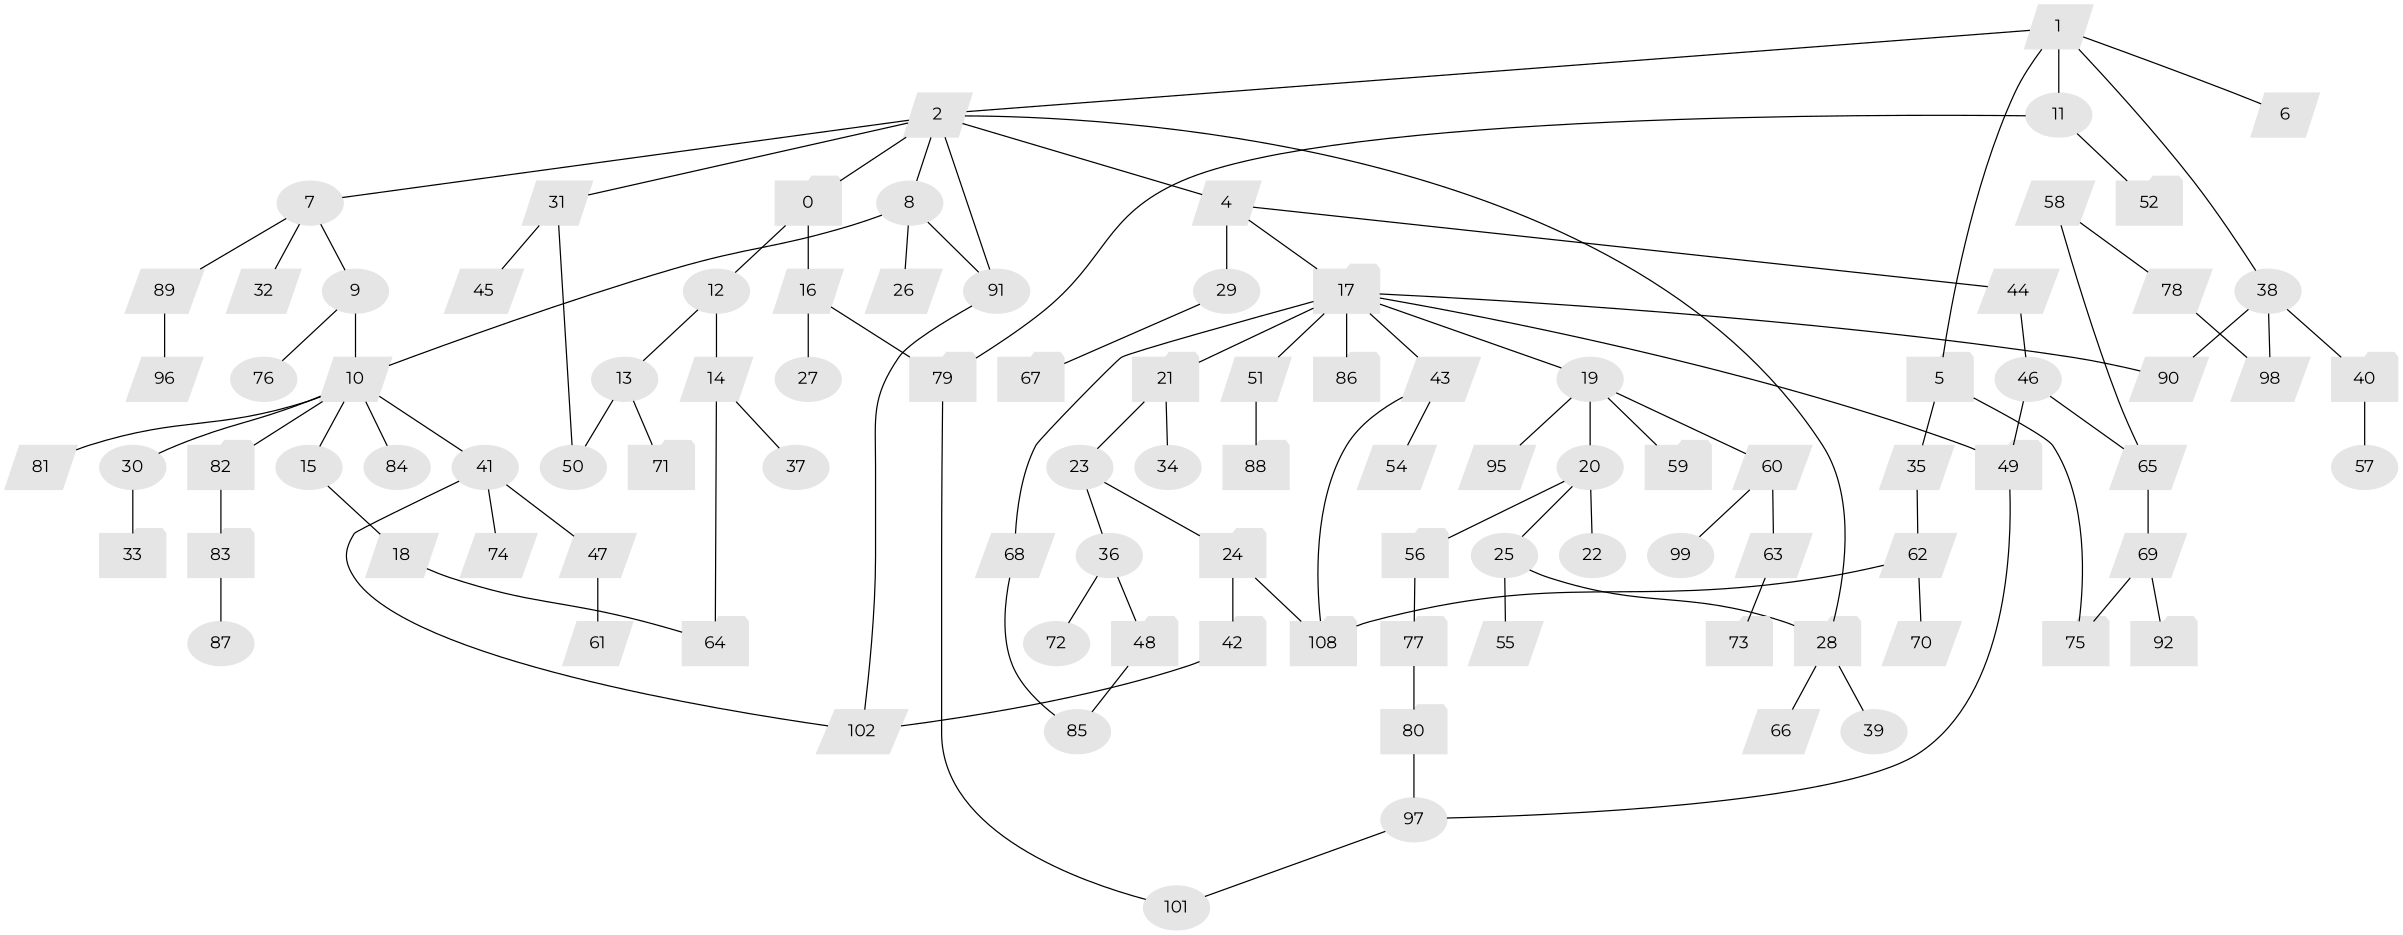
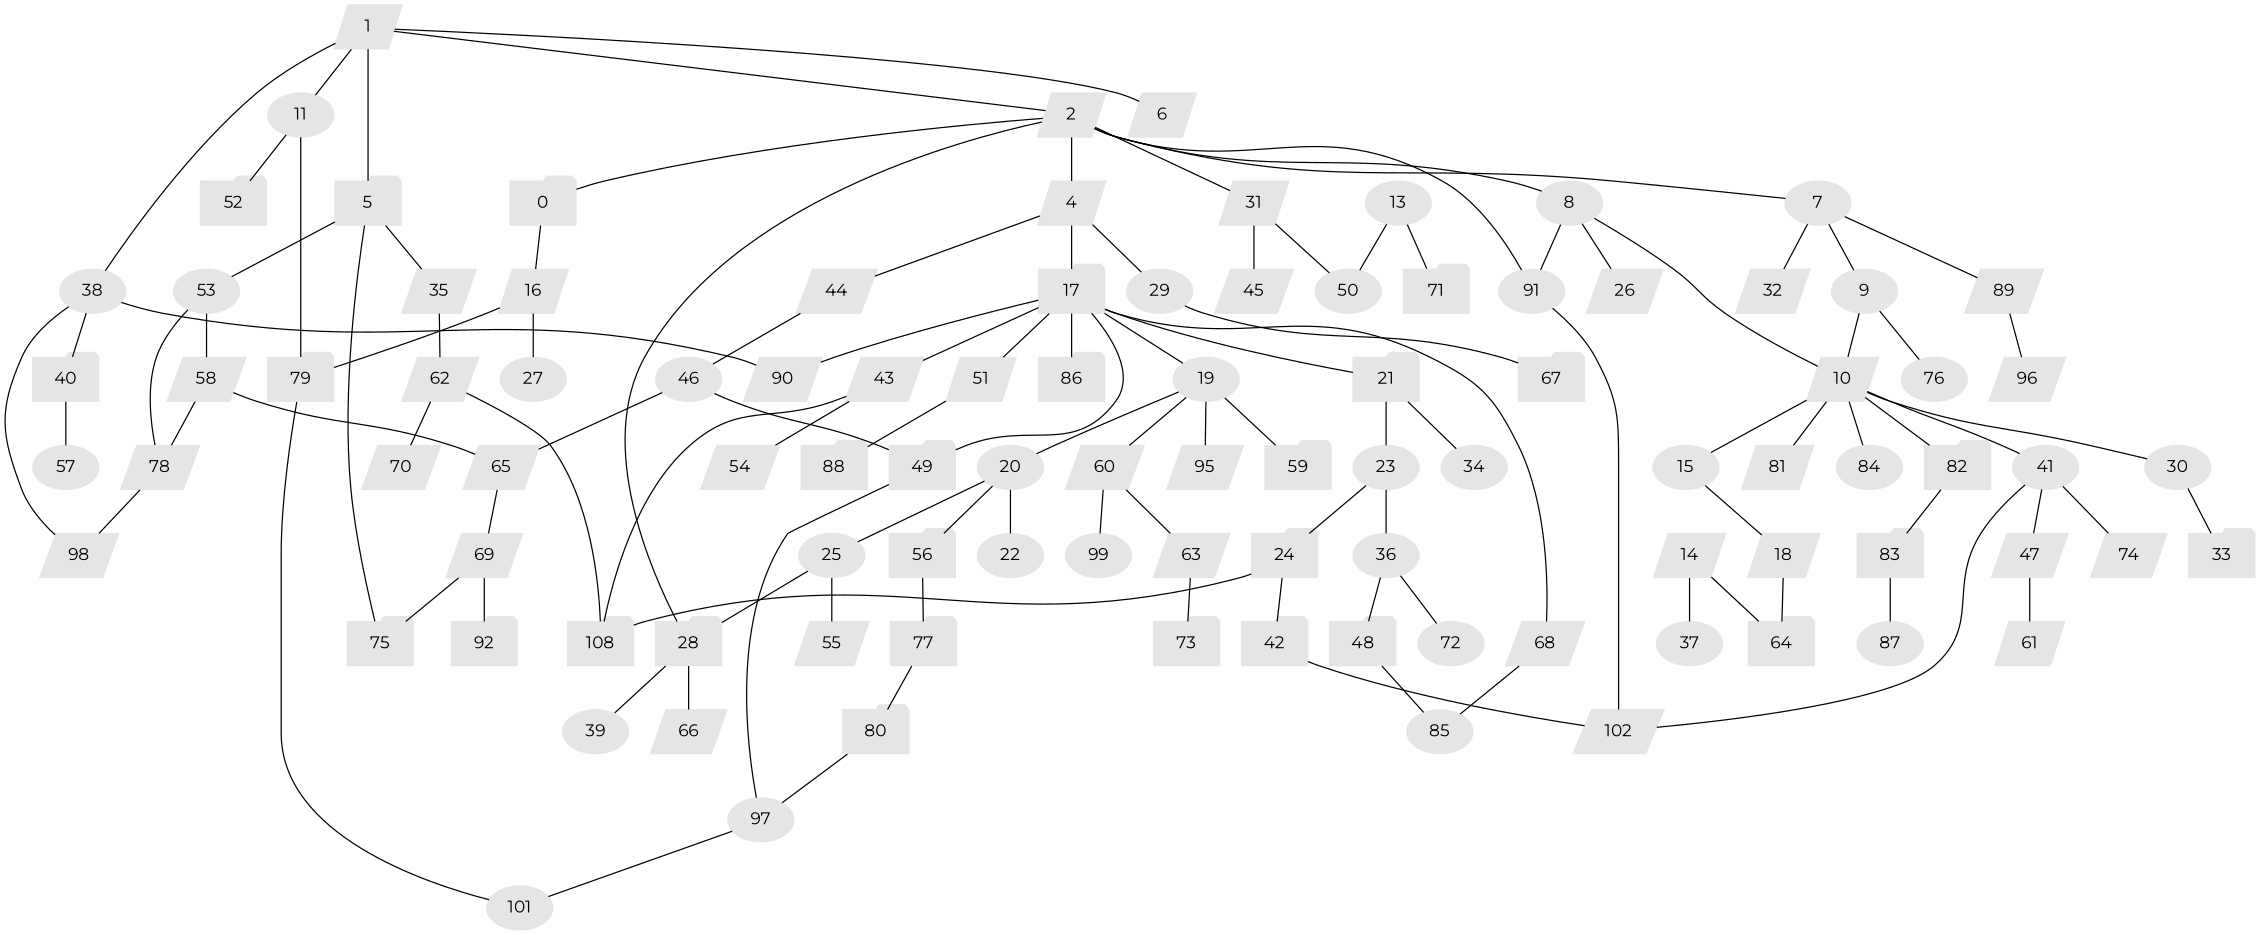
node "53": added
node "12": removed
